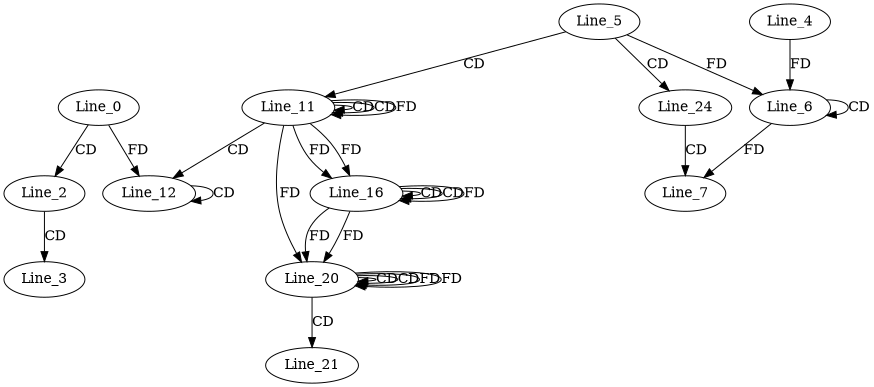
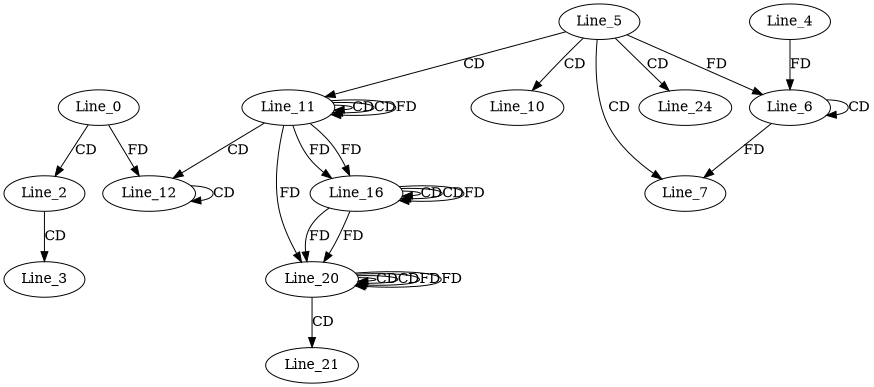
node "Line_10": added
edge "Line_24" -> "Line_7": now "Line_5" -> "Line_7"
